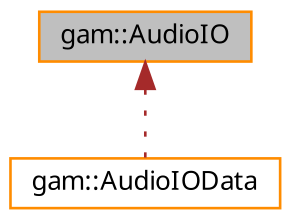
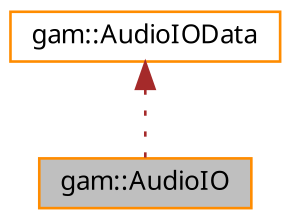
edge "gam::AudioIOData" -> "gam::AudioIO": reversed
